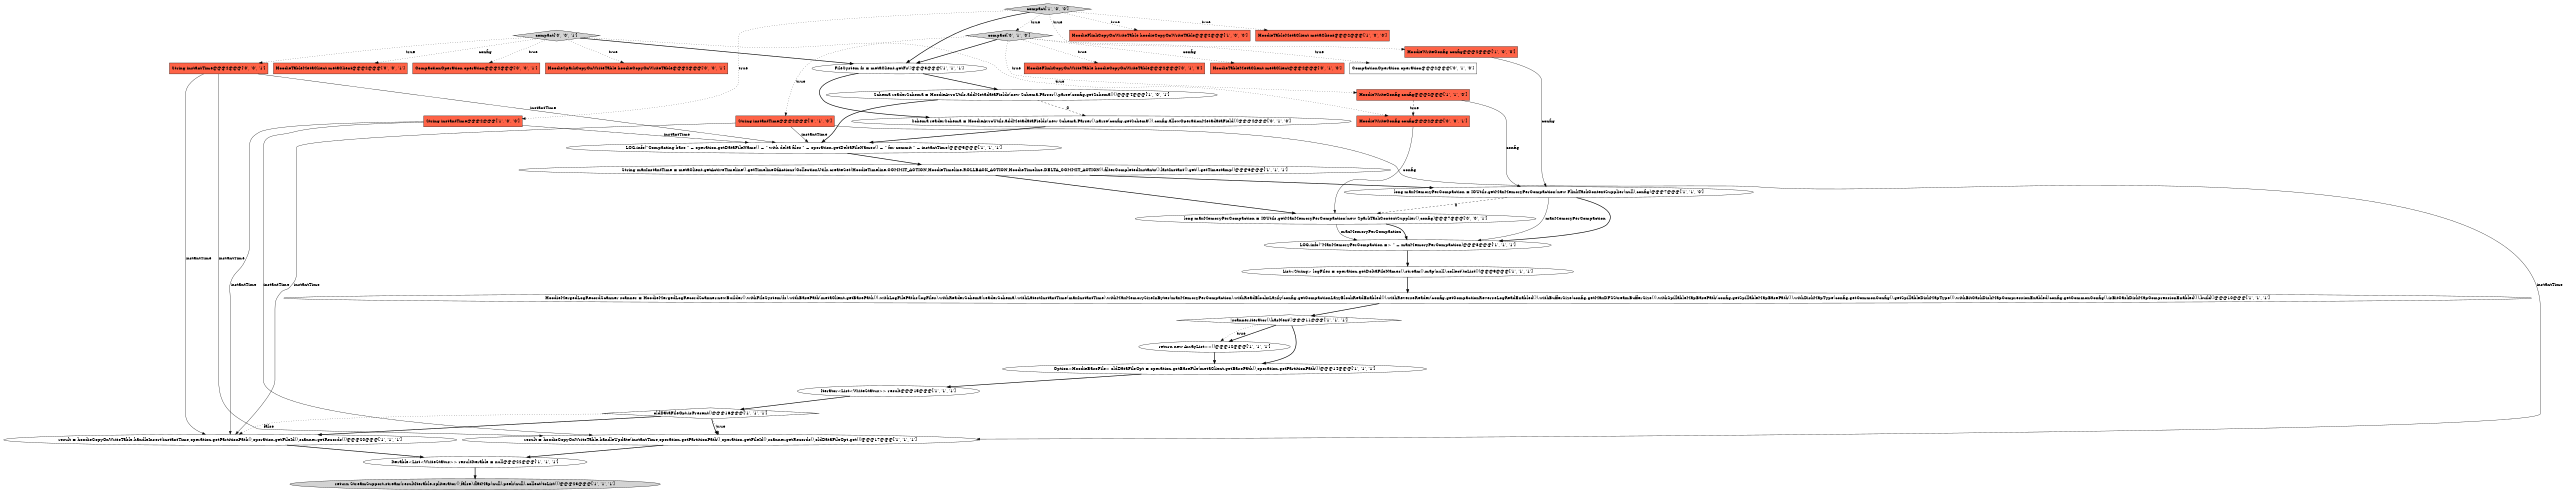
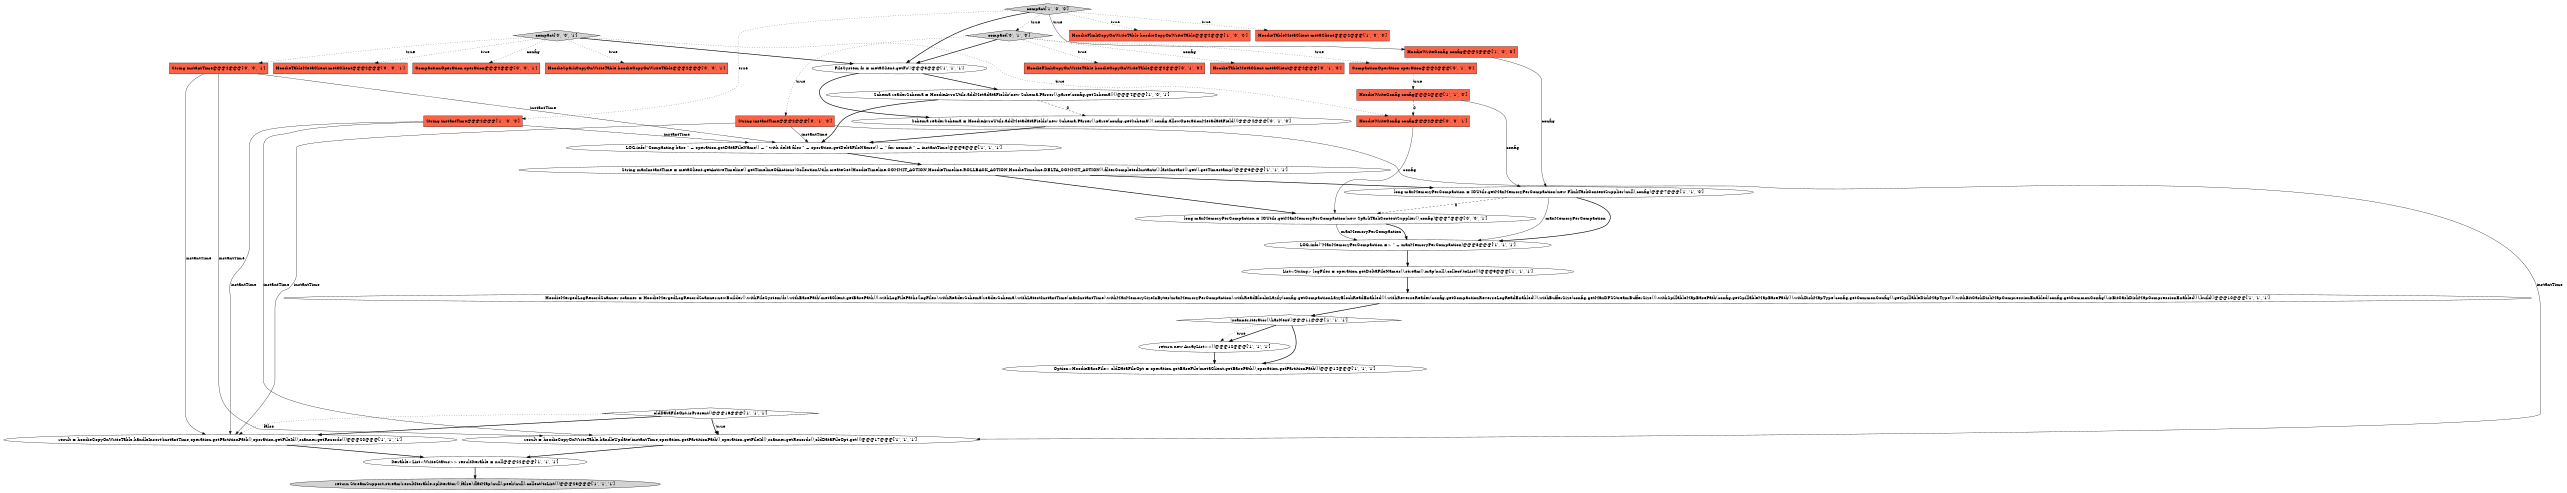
edge "compact['1', '0', '0']" -> "HoodieWriteConfig config@@@2@@@['1', '0', '0']": style dotted -> solid
edge "compact['0', '0', '1']" -> "HoodieTableMetaClient metaClient@@@2@@@['0', '0', '1']": label "config" -> "true"
edge "compact['0', '0', '1']" -> "CompactionOperation operation@@@2@@@['0', '0', '1']": label "true" -> "config"
node "CompactionOperation operation@@@2@@@['0', '1', '0']": fillcolor white -> tomato
edge "compact['0', '1', '0']" -> "HoodieWriteConfig config@@@2@@@['1', '1', '0']": now "CompactionOperation operation@@@2@@@['0', '1', '0']" -> "HoodieWriteConfig config@@@2@@@['1', '1', '0']"
edge "HoodieWriteConfig config@@@2@@@['1', '1', '0']" -> "HoodieWriteConfig config@@@2@@@['0', '0', '1']": label "true" -> "0"
node "Iterator<List<WriteStatus>> result@@@15@@@['1', '1', '1']": removed
